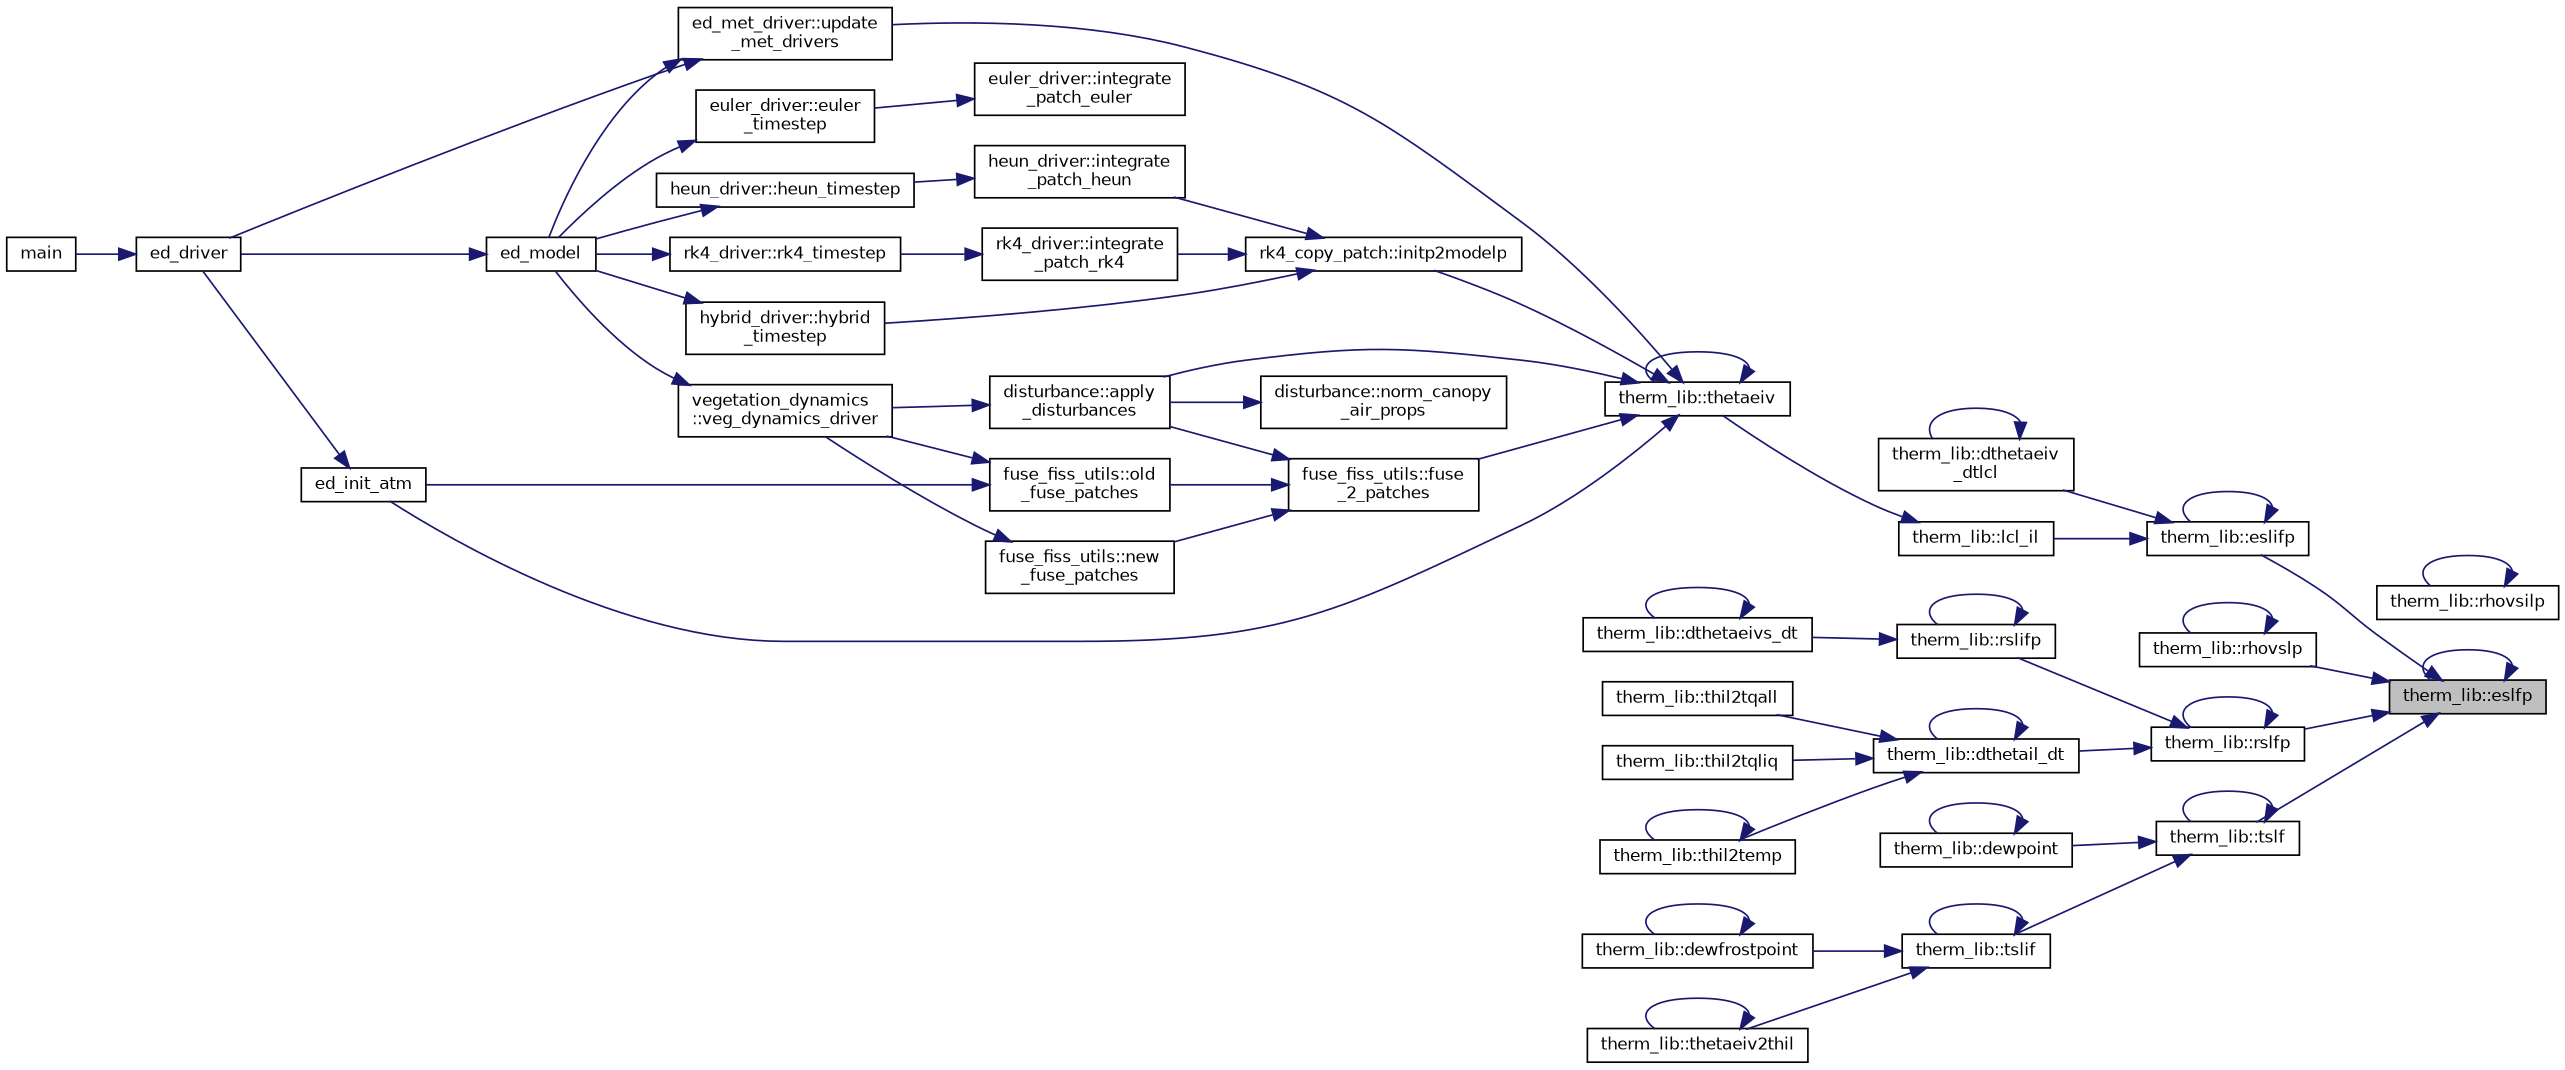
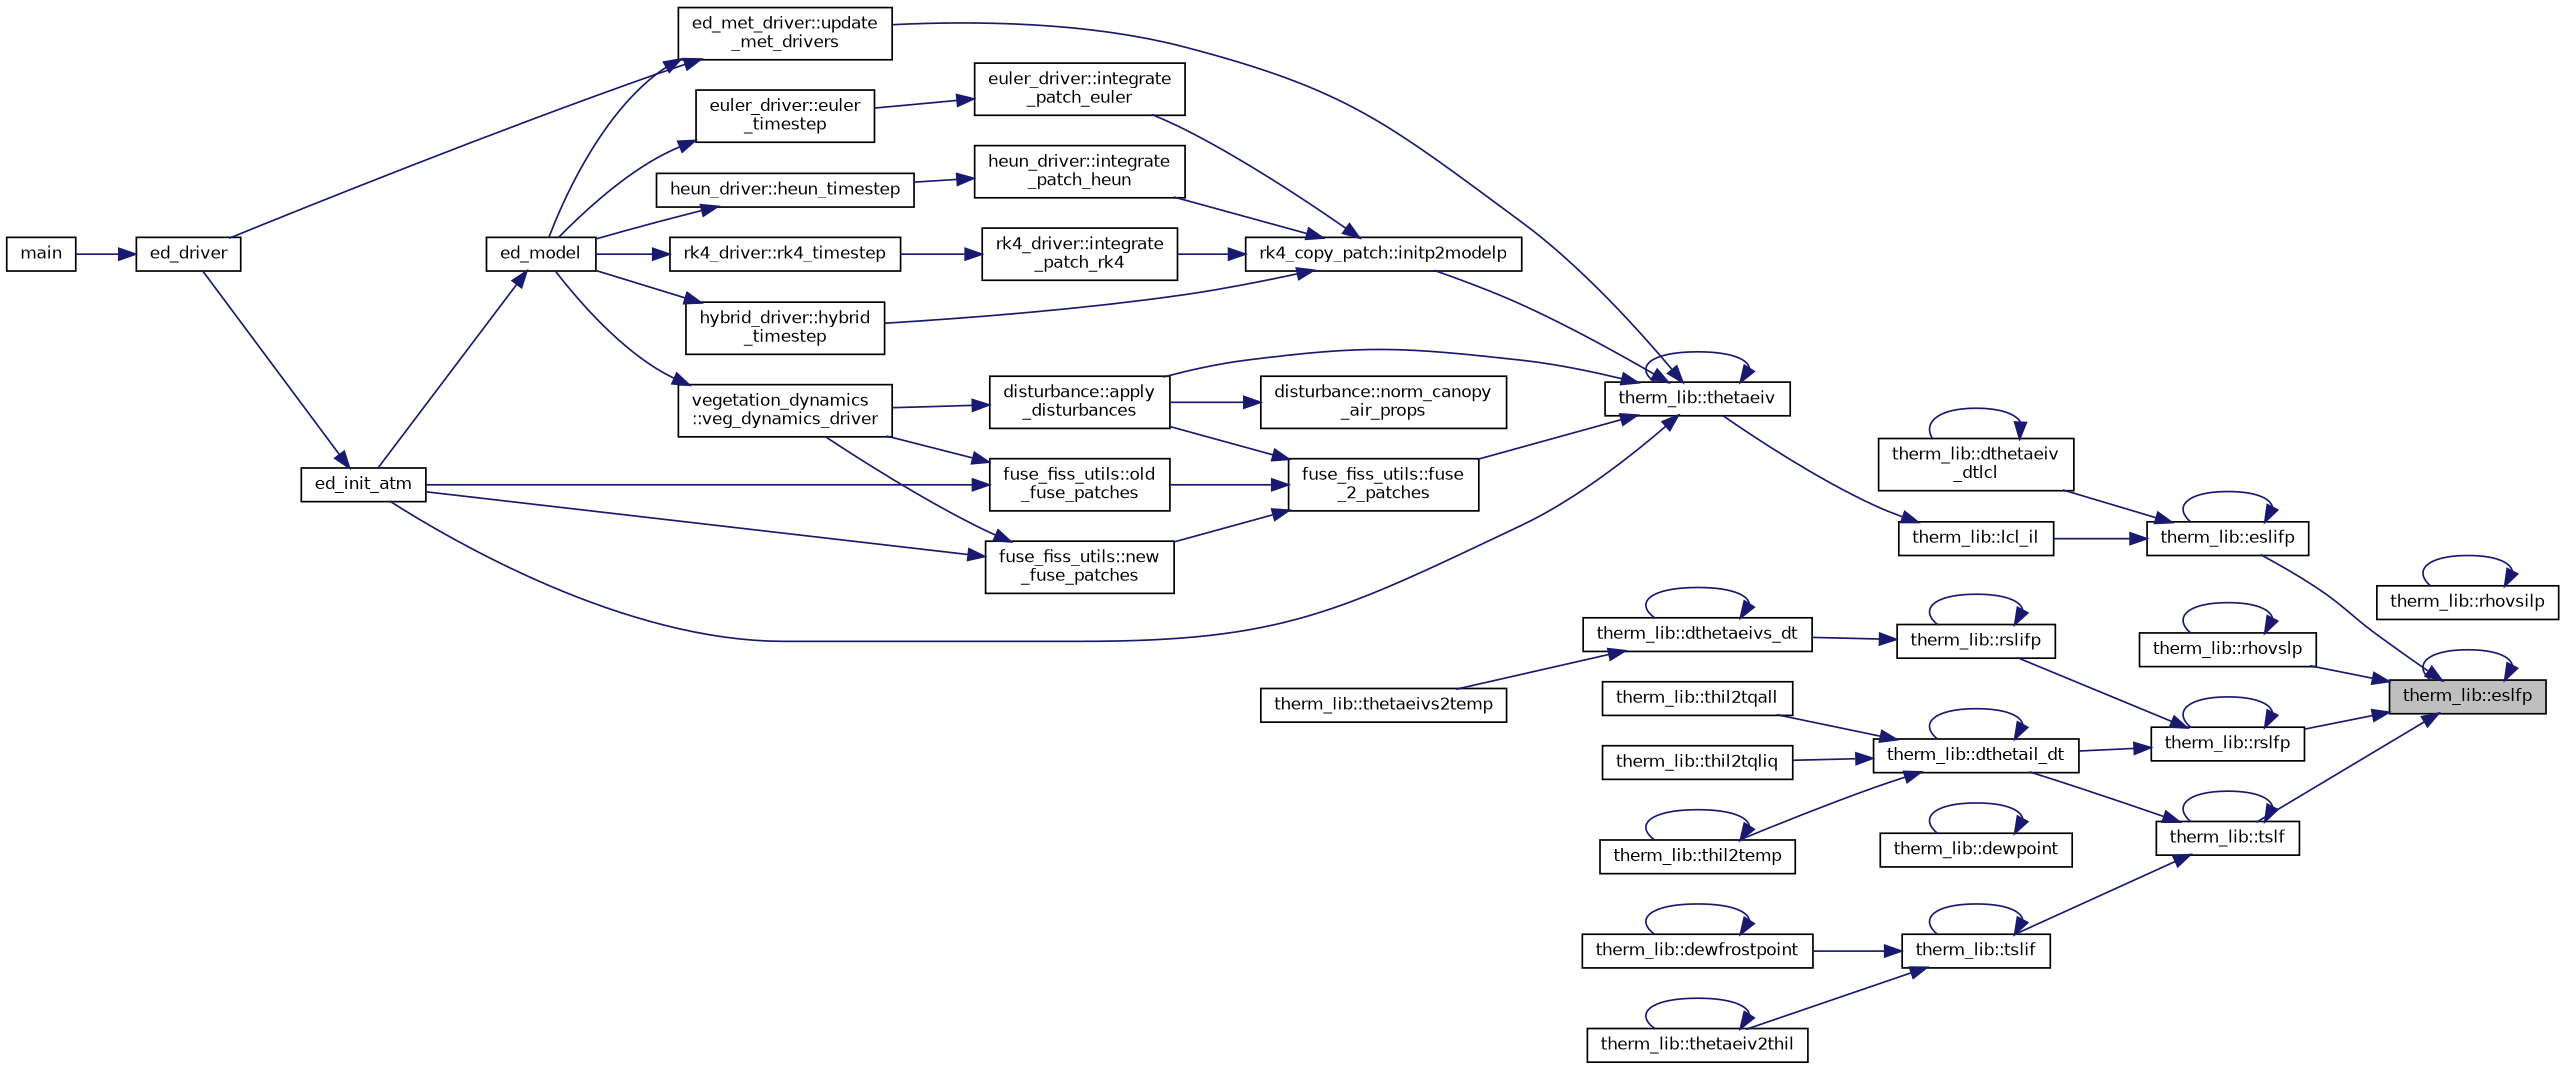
edge "euler_driver::integrate _patch_euler" -> "rk4_copy_patch::initp2modelp": added
edge "ed_driver" -> "ed_model": now "ed_init_atm" -> "ed_model"
edge "ed_init_atm" -> "fuse_fiss_utils::new _fuse_patches": added
node "therm_lib::thetaeivs2temp": added
edge "therm_lib::dewpoint" -> "therm_lib::tslf": now "therm_lib::dthetail_dt" -> "therm_lib::tslf"
